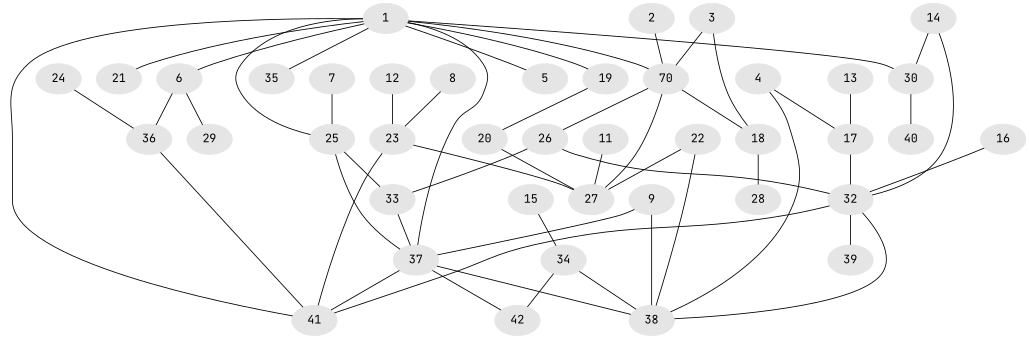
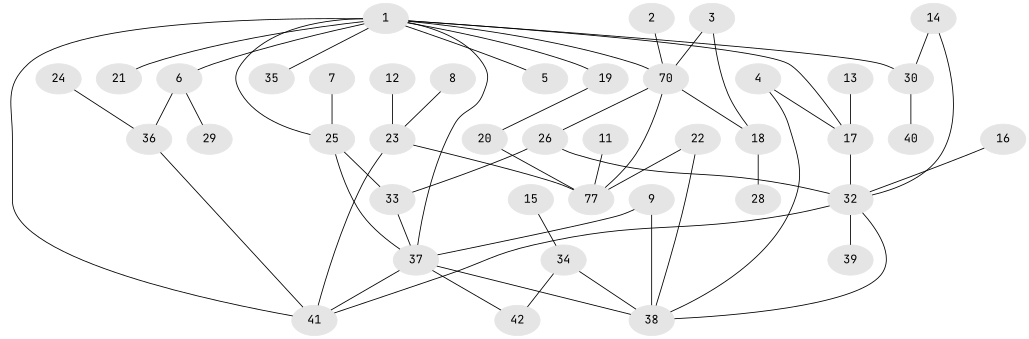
edge "1" -- "17": added
node "27": label "27" -> "77"
